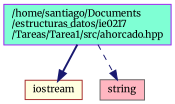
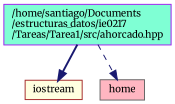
node "string": label "string" -> "home"
